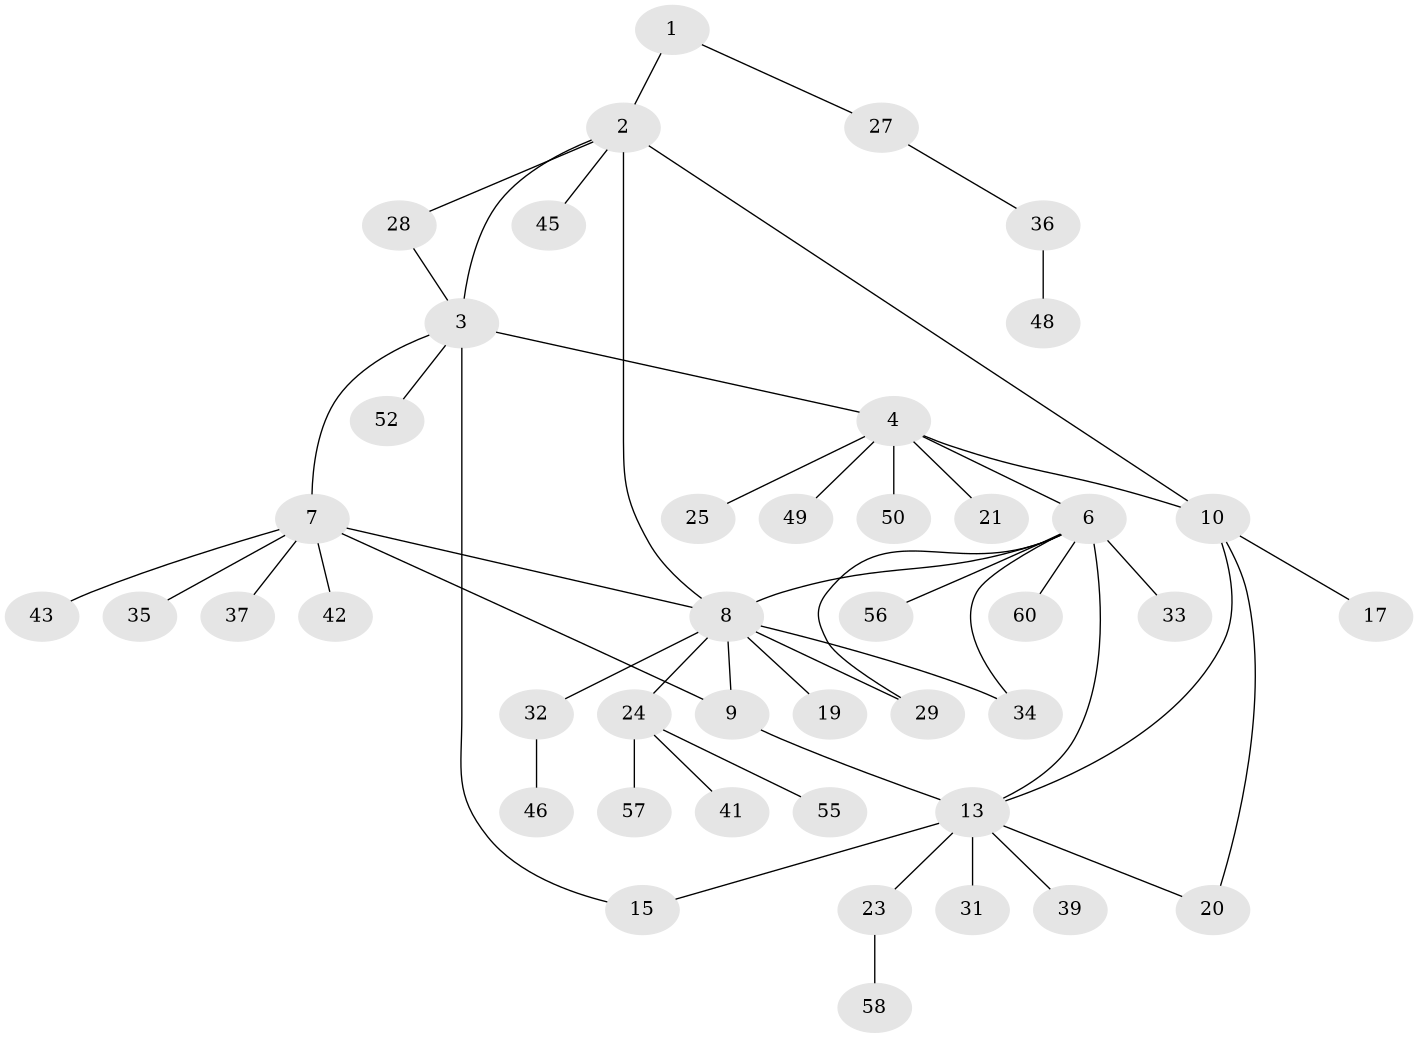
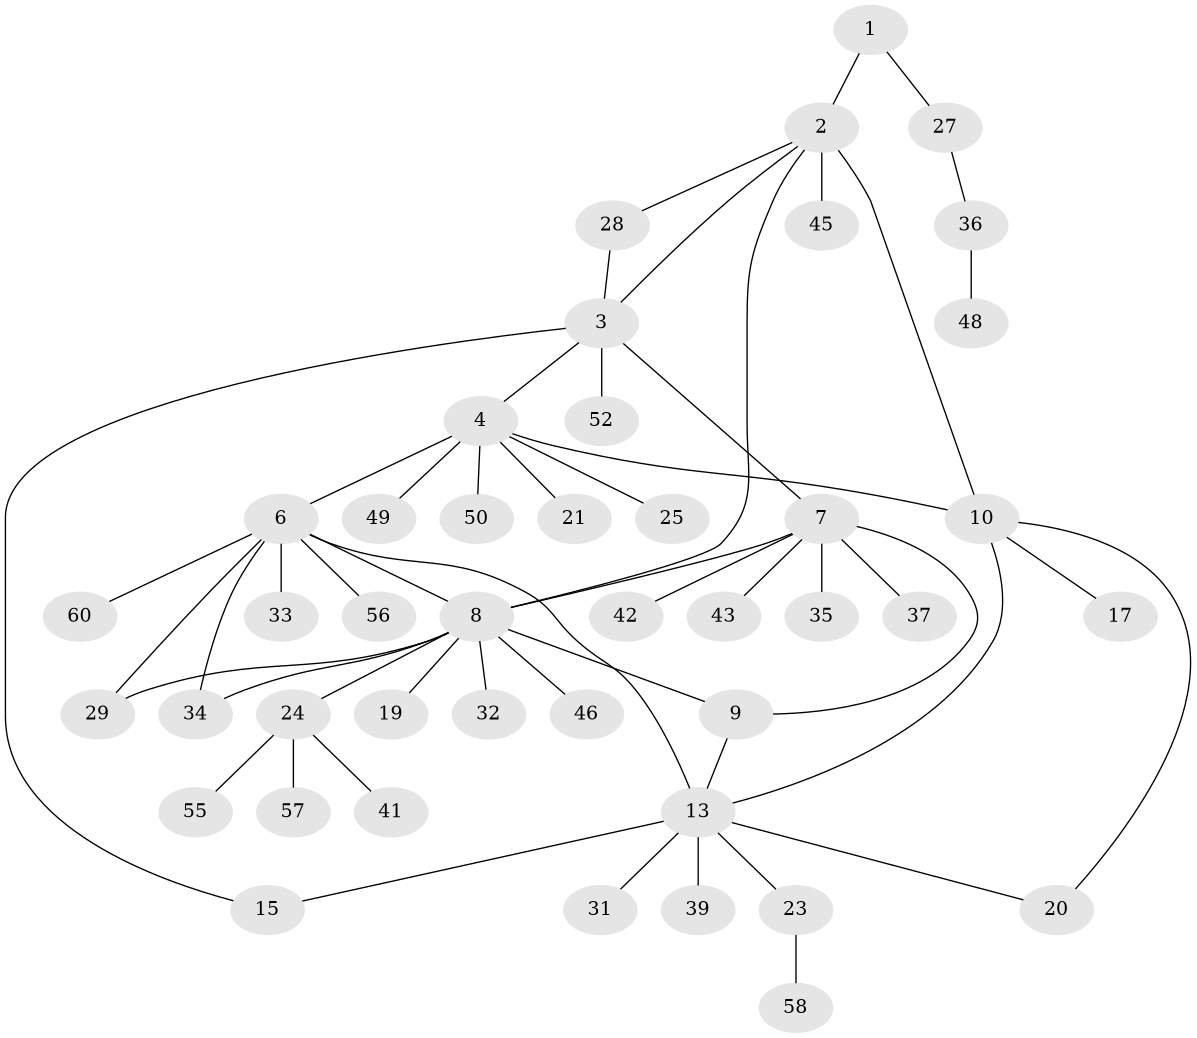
edge "32" -- "46": now "8" -- "46"
